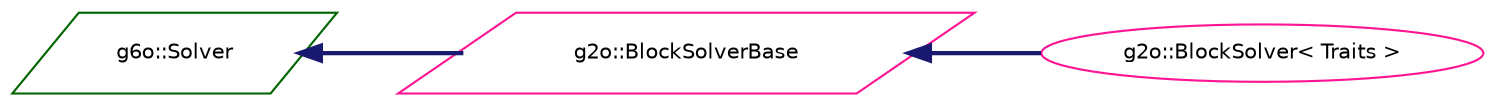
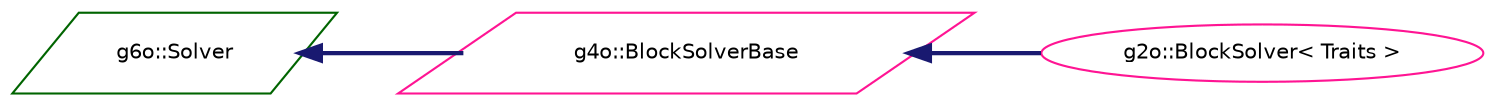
node "g2o::BlockSolverBase": label "g2o::BlockSolverBase" -> "g4o::BlockSolverBase"
